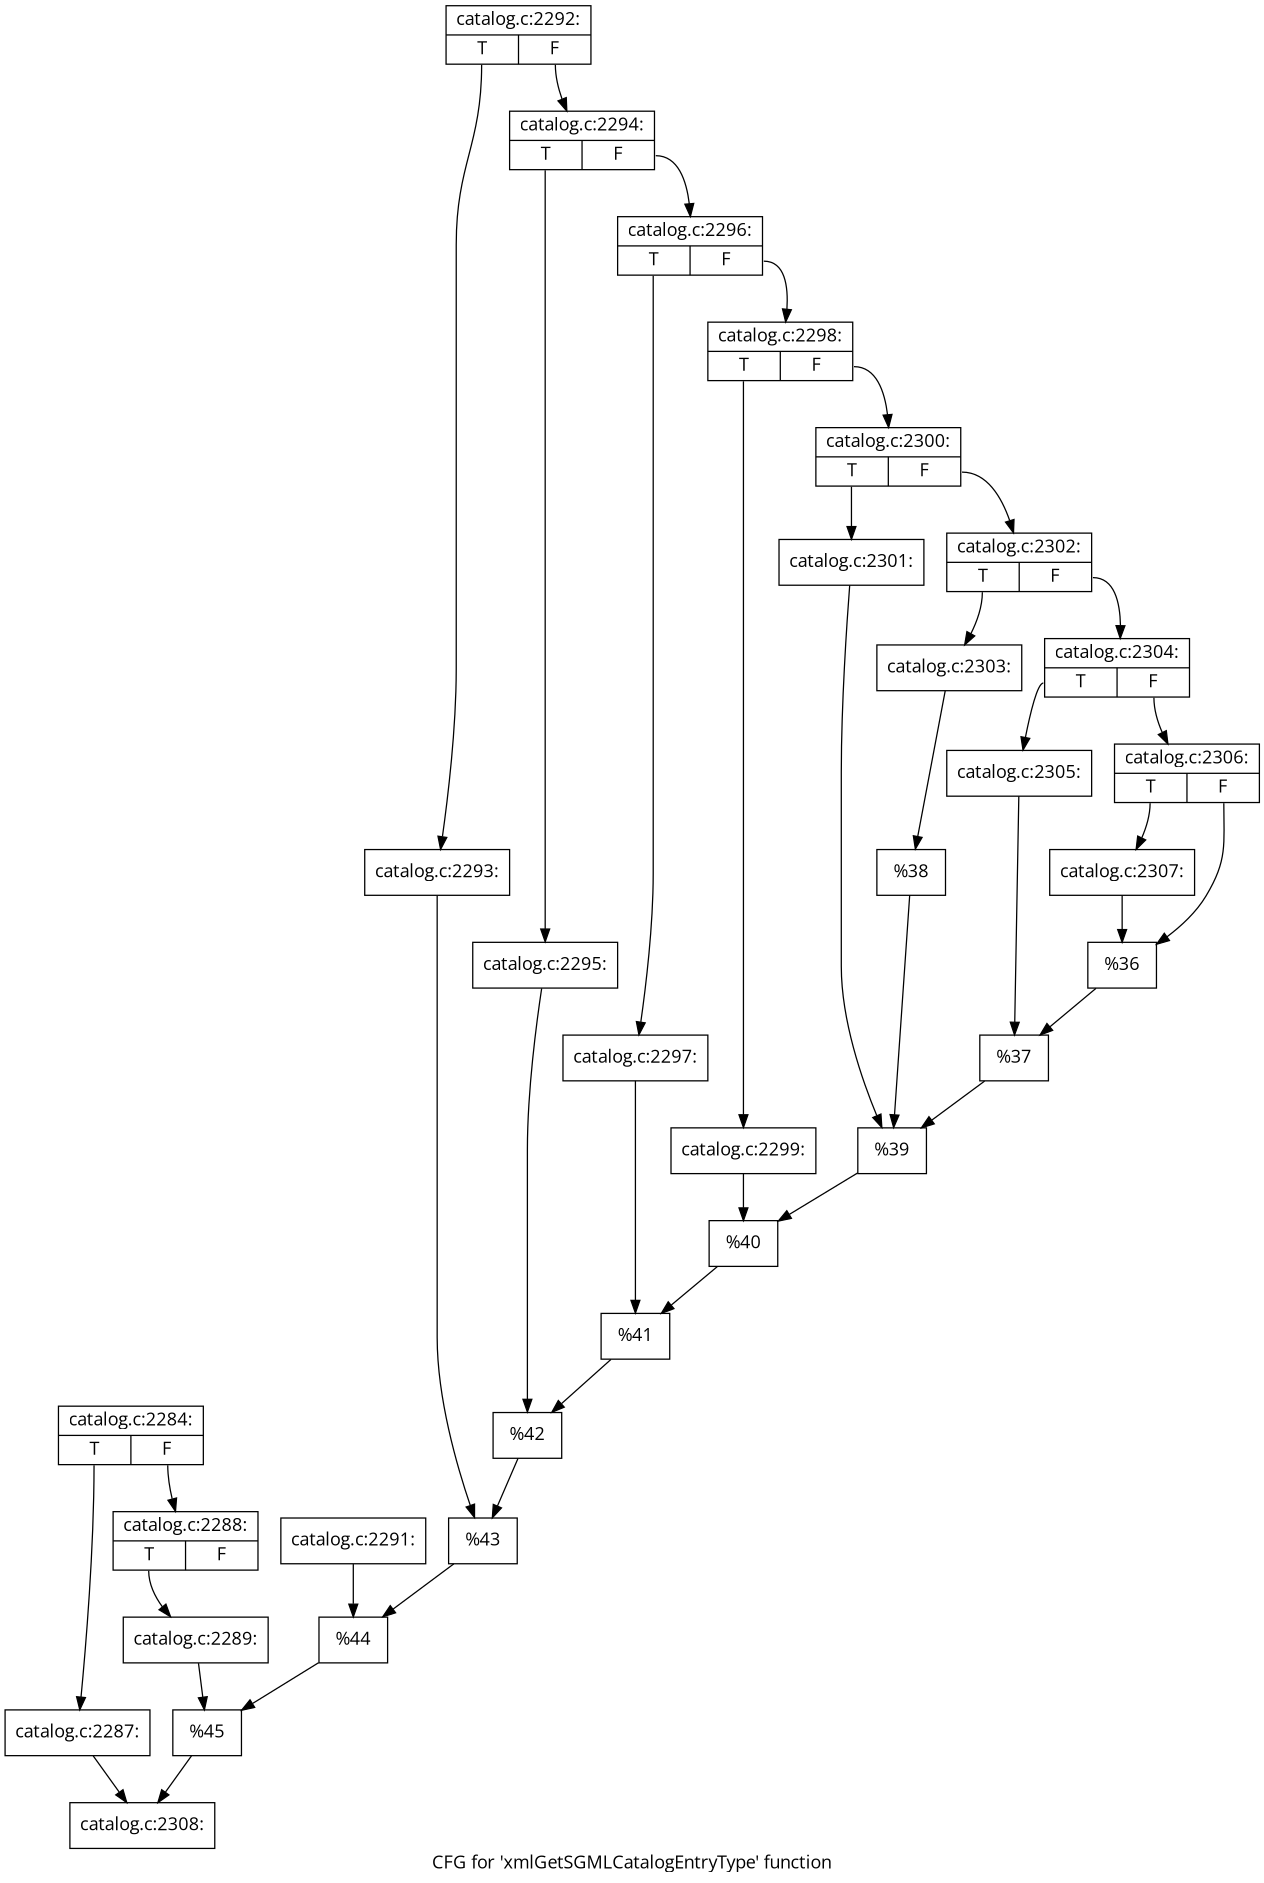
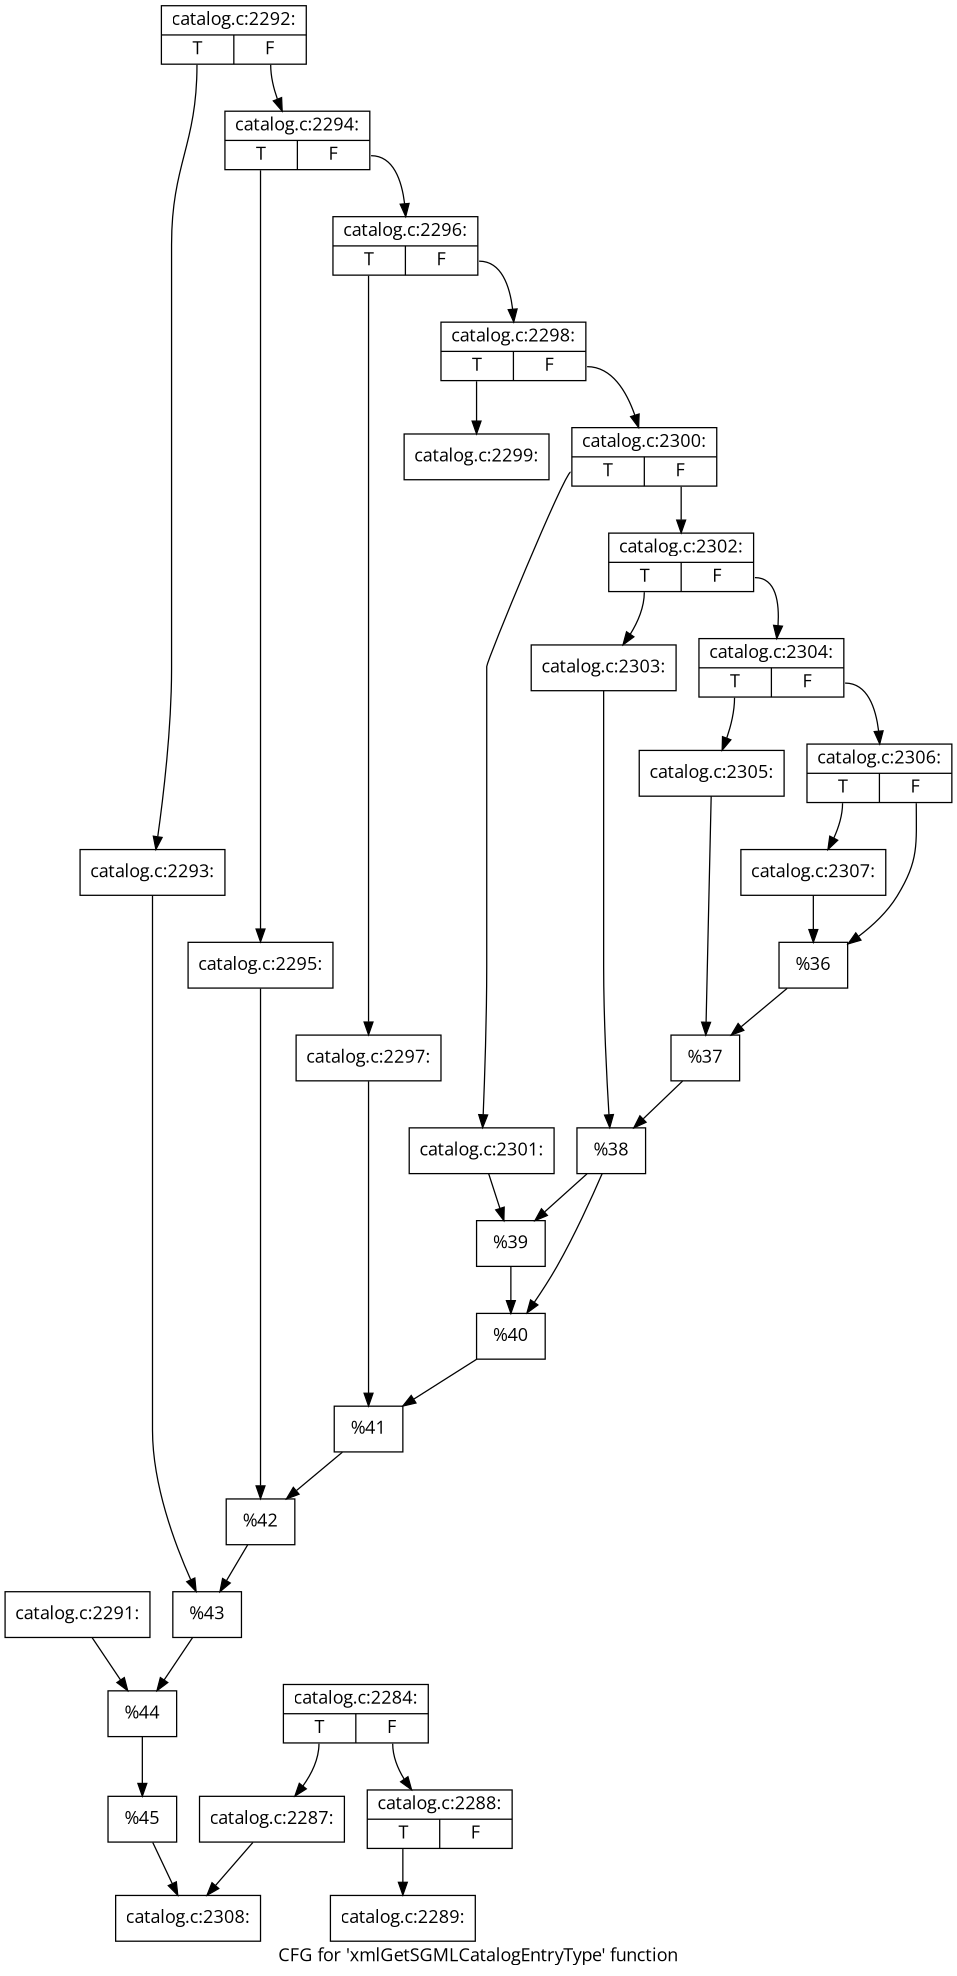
edge "%37" -> "%39": now "%37" -> "%38"
edge "catalog.c:2299:" -> "%40": now "%38" -> "%40"
edge "catalog.c:2289:" -> "%45": removed
